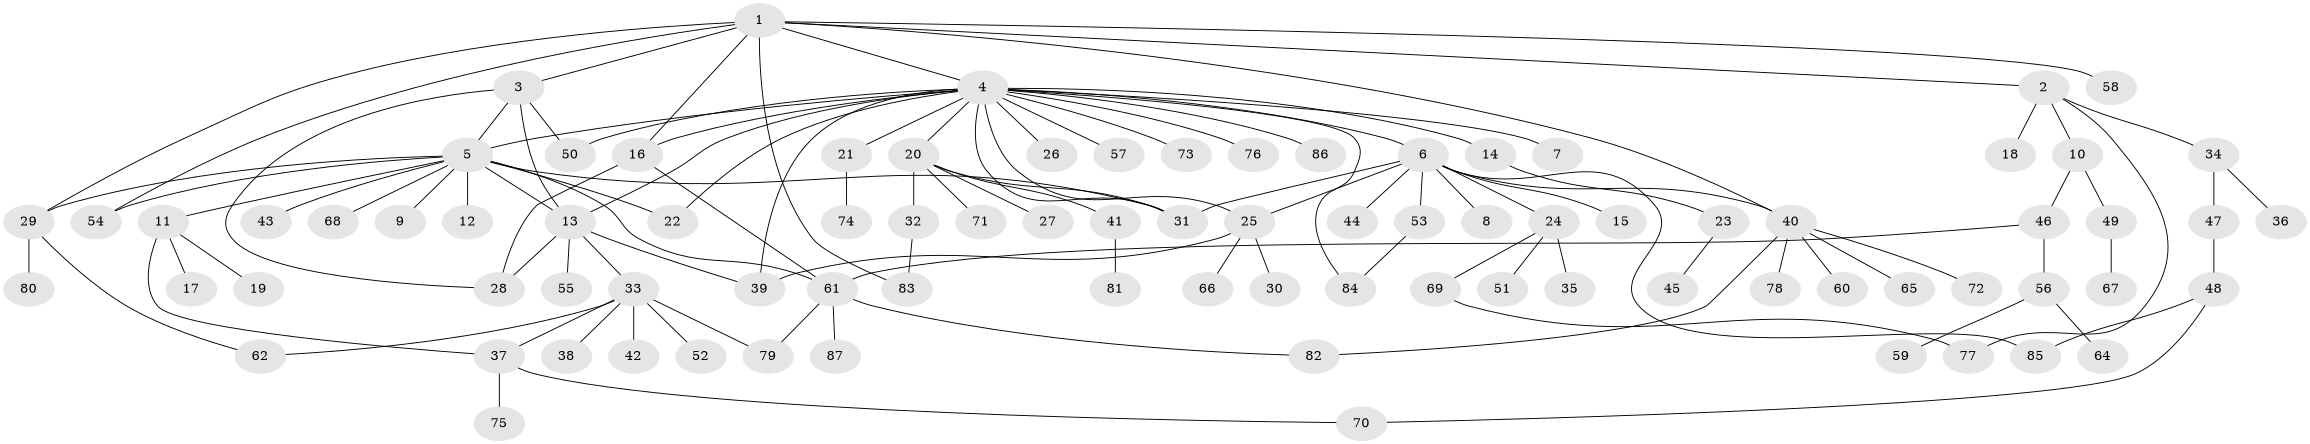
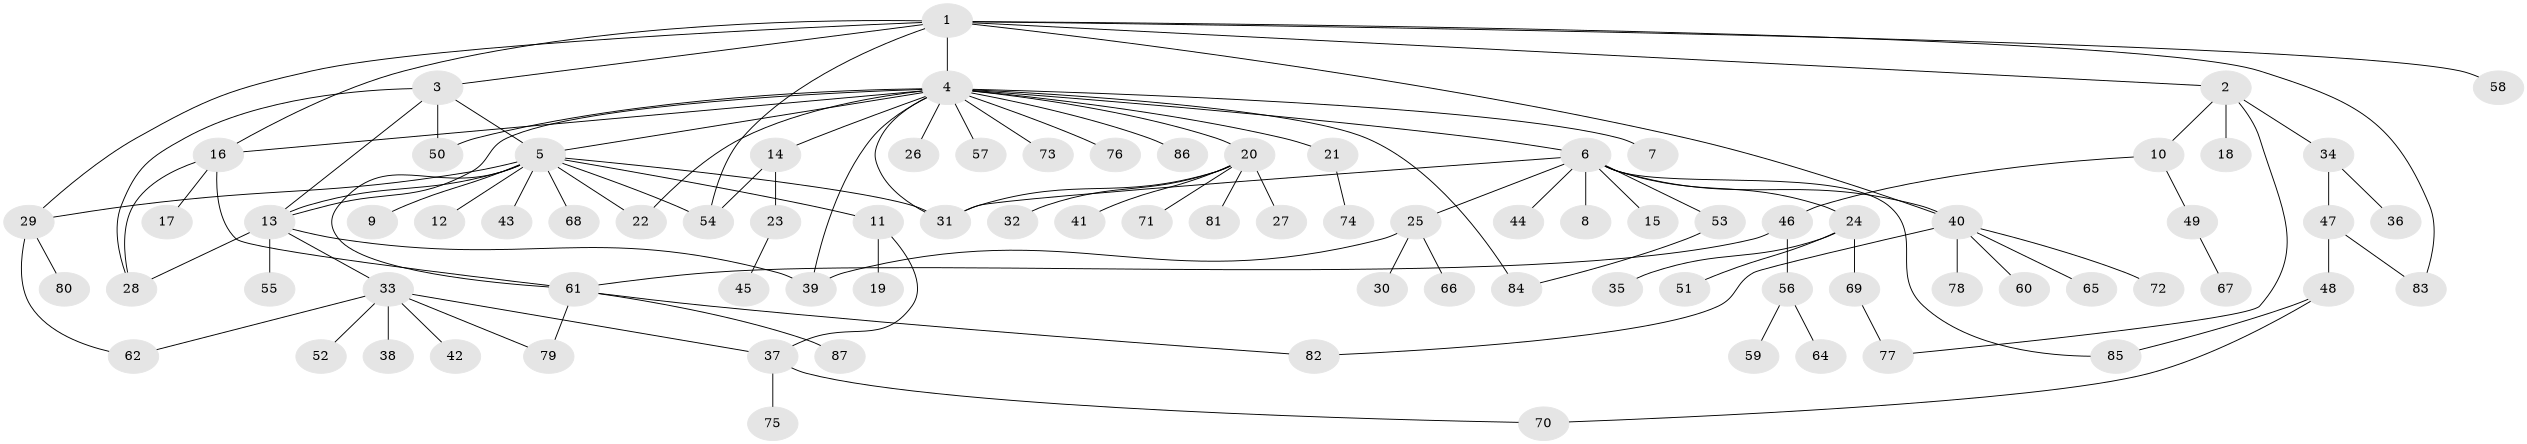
edge "14" -- "54": added
edge "4" -- "25": removed
edge "32" -- "83": now "47" -- "83"
edge "11" -- "17": now "16" -- "17"
edge "41" -- "81": now "20" -- "81"
